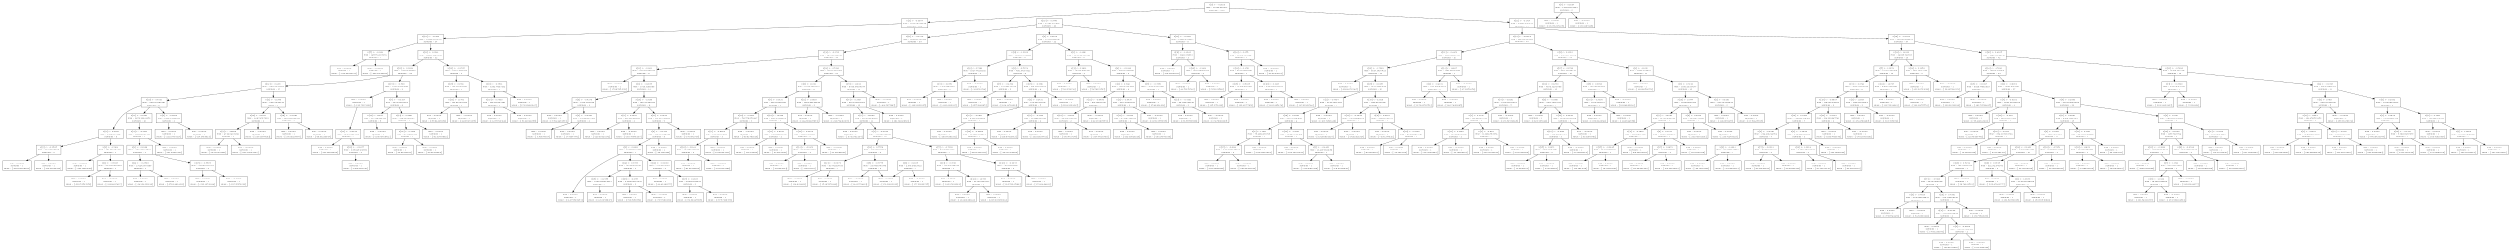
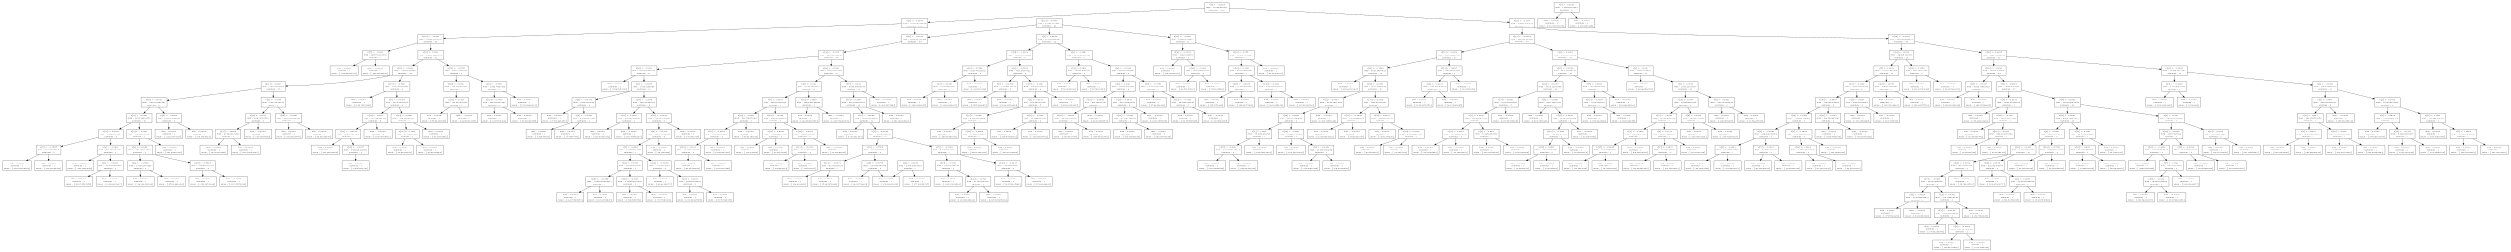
edge "X[15] <= 0.4033 mse = 5632.23780487 samples = 12" -> "X[0] <= 0.0128 mse = 2036.1973889 samples = 5": now "X[17] <= 0.0362 mse = 3659.93844159 samples = 10" -> "X[0] <= 0.0128 mse = 2036.1973889 samples = 5"
edge "mse = 0.0000 samples = 1 value = [-292.72971391]" -> "X[14] <= -0.3436 mse = 123.715659178 samples = 4": now "X[13] <= 1.9101 mse = 317.596969392 samples = 5" -> "X[14] <= -0.3436 mse = 123.715659178 samples = 4"
edge "X[0] <= 0.8811 mse = 73.5530112974 samples = 7" -> "mse = 0.0000 samples = 1 value = [-63.79525694]": now "X[15] <= -0.2455 mse = 0.0115161623044 samples = 2" -> "mse = 0.0000 samples = 1 value = [-63.79525694]"
